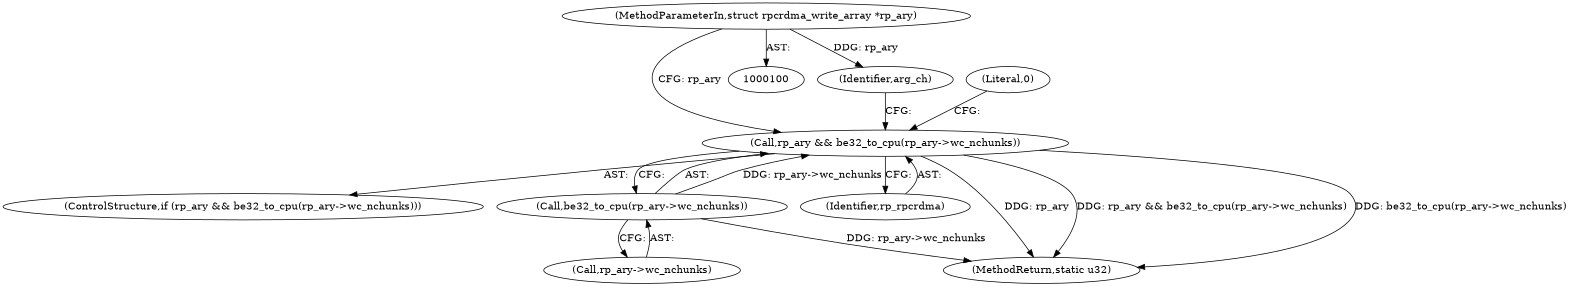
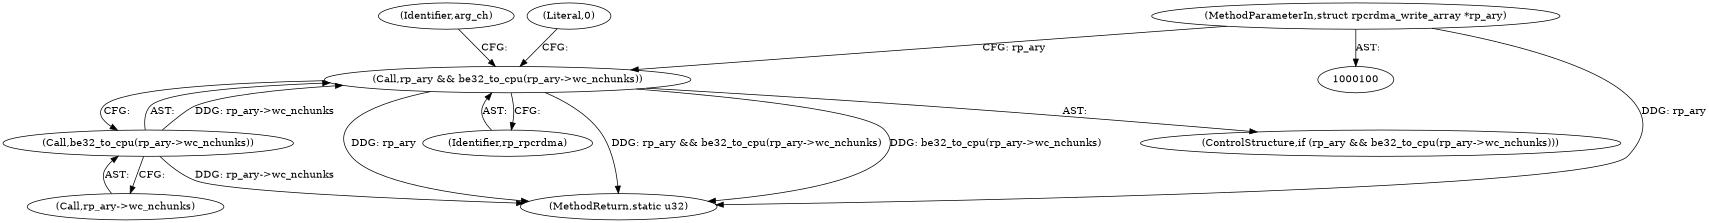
edge "(MethodParameterIn,struct rpcrdma_write_array *rp_ary)" -> "(Identifier,arg_ch)": now "(MethodParameterIn,struct rpcrdma_write_array *rp_ary)" -> "(MethodReturn,static u32)"
